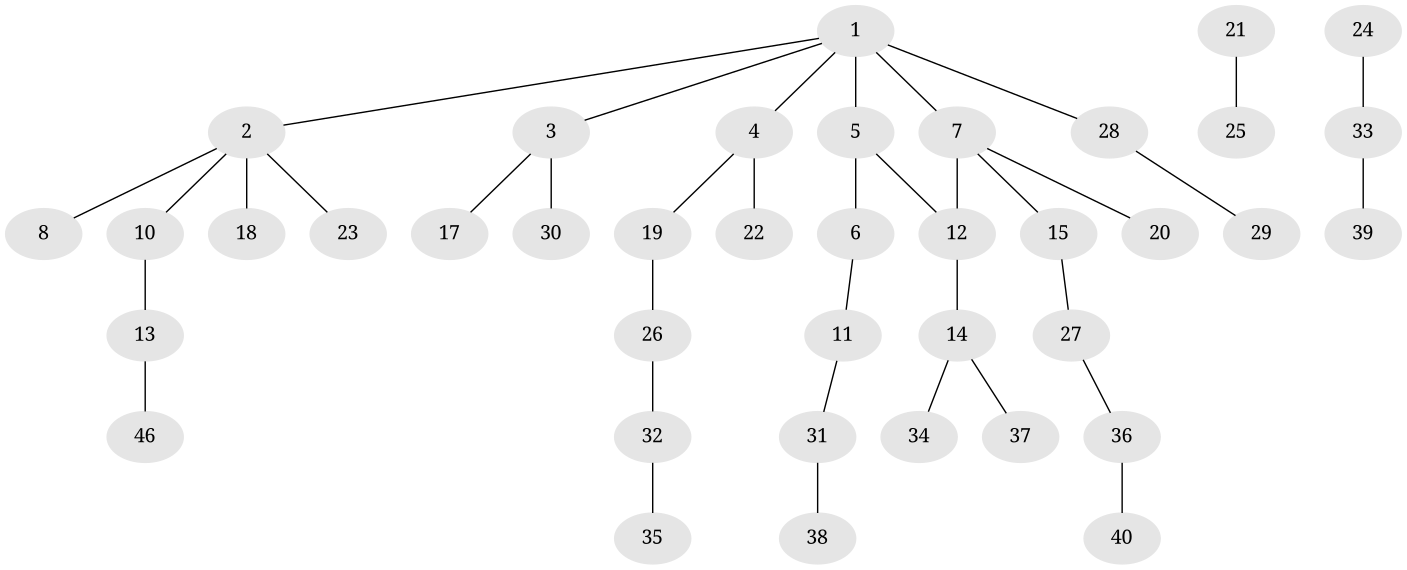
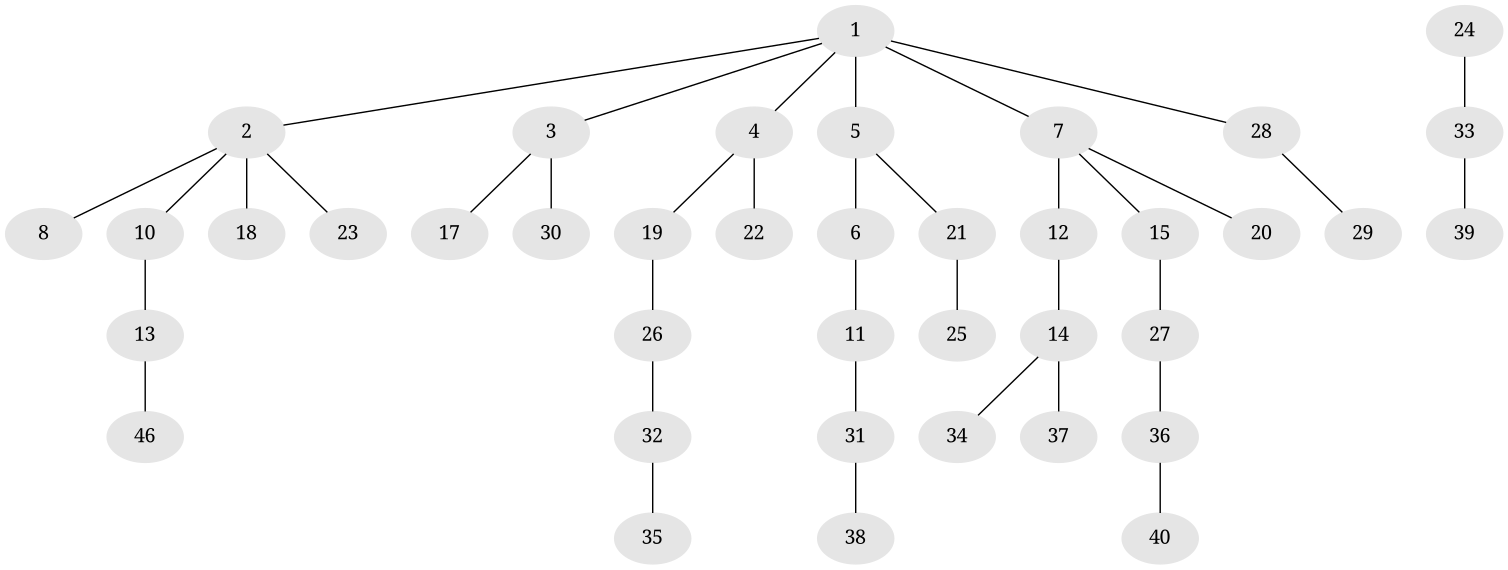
edge "5" -- "12": now "5" -- "21"
